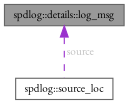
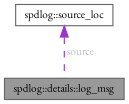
edge "spdlog::source_loc" -> "spdlog::details::log_msg": reversed
